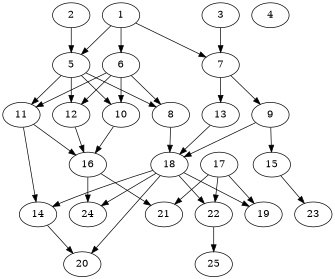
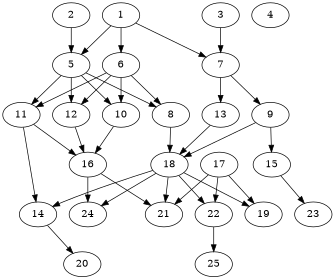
edge "18" -> "20": now "18" -> "21"
